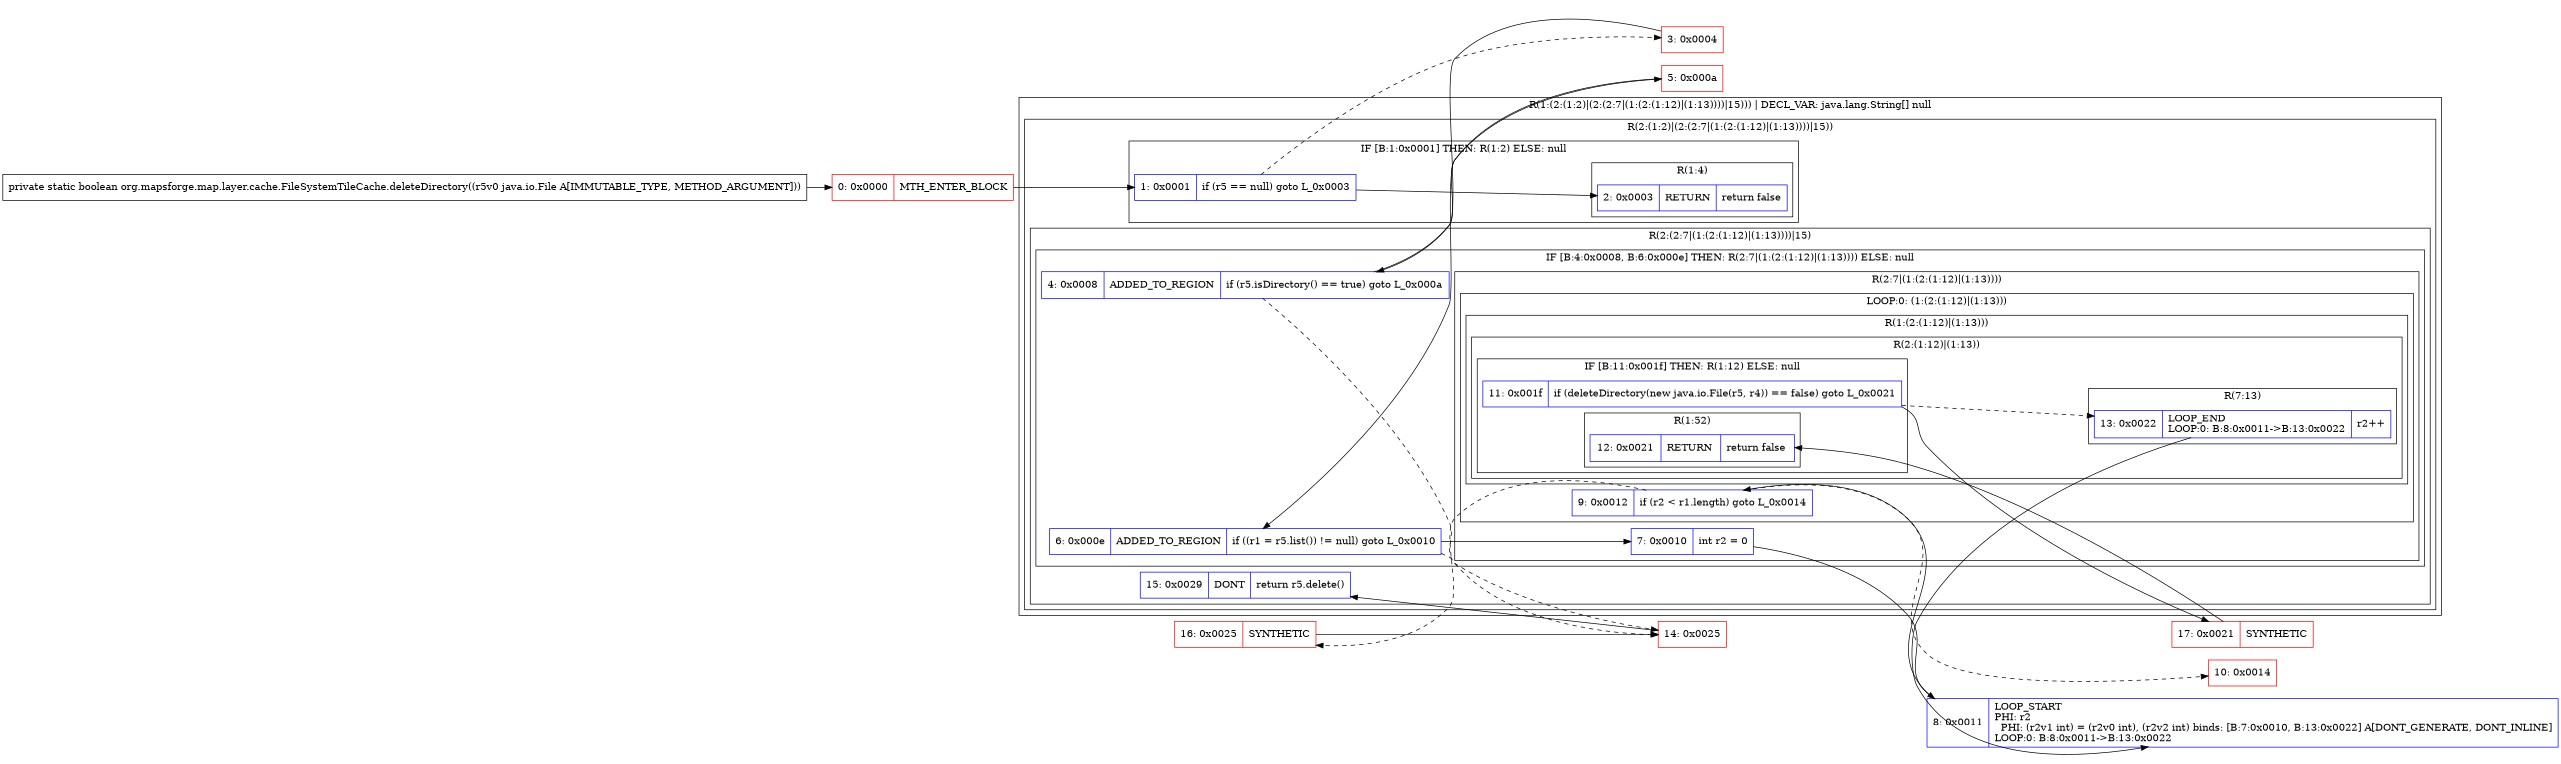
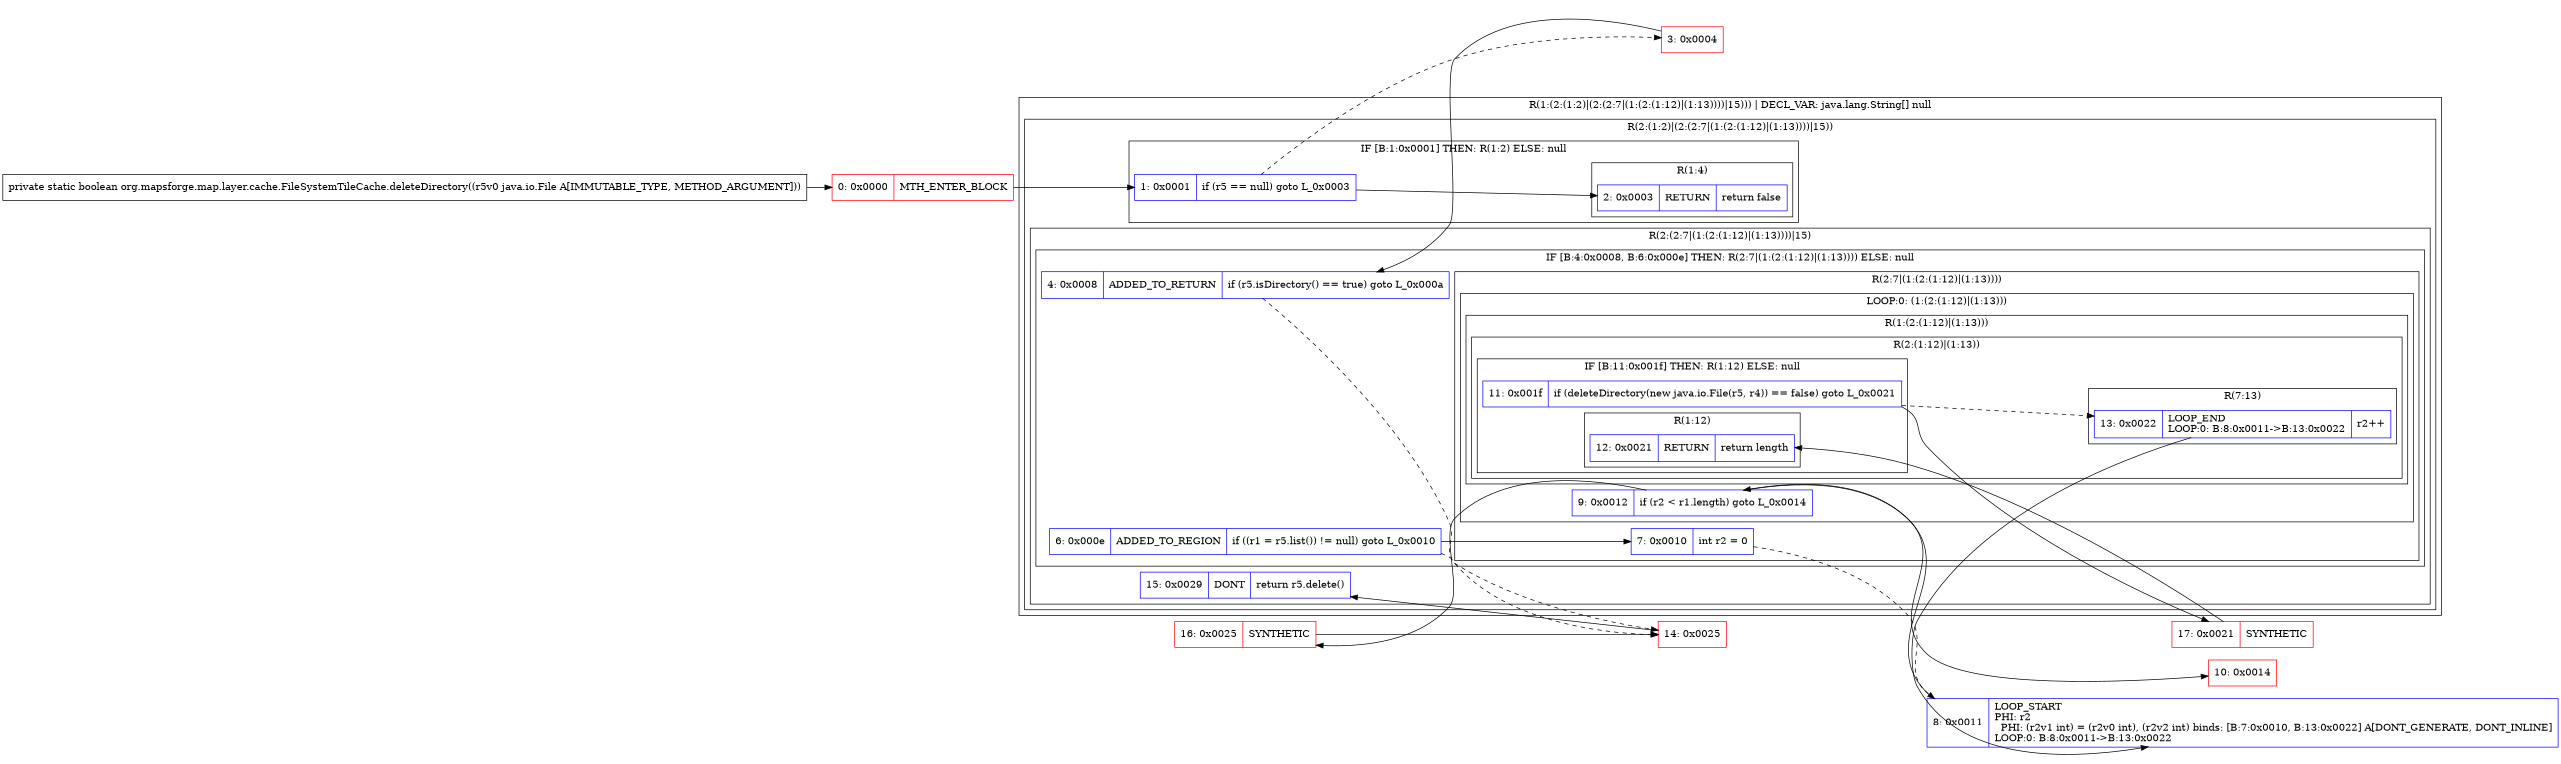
node "5: 0x000a": removed
node "4: 0x0008": text "ADDED_TO_REGION" -> "ADDED_TO_RETURN"
cluster "R(1:52)": label "R(1:52)" -> "R(1:12)"
node "12: 0x0021": text "return false" -> "return length"
edge "9: 0x0012" -> "16: 0x0025": style dashed -> solid
edge "7: 0x0010" -> "8: 0x0011": style solid -> dashed
edge "9: 0x0012" -> "10: 0x0014": style dashed -> solid
